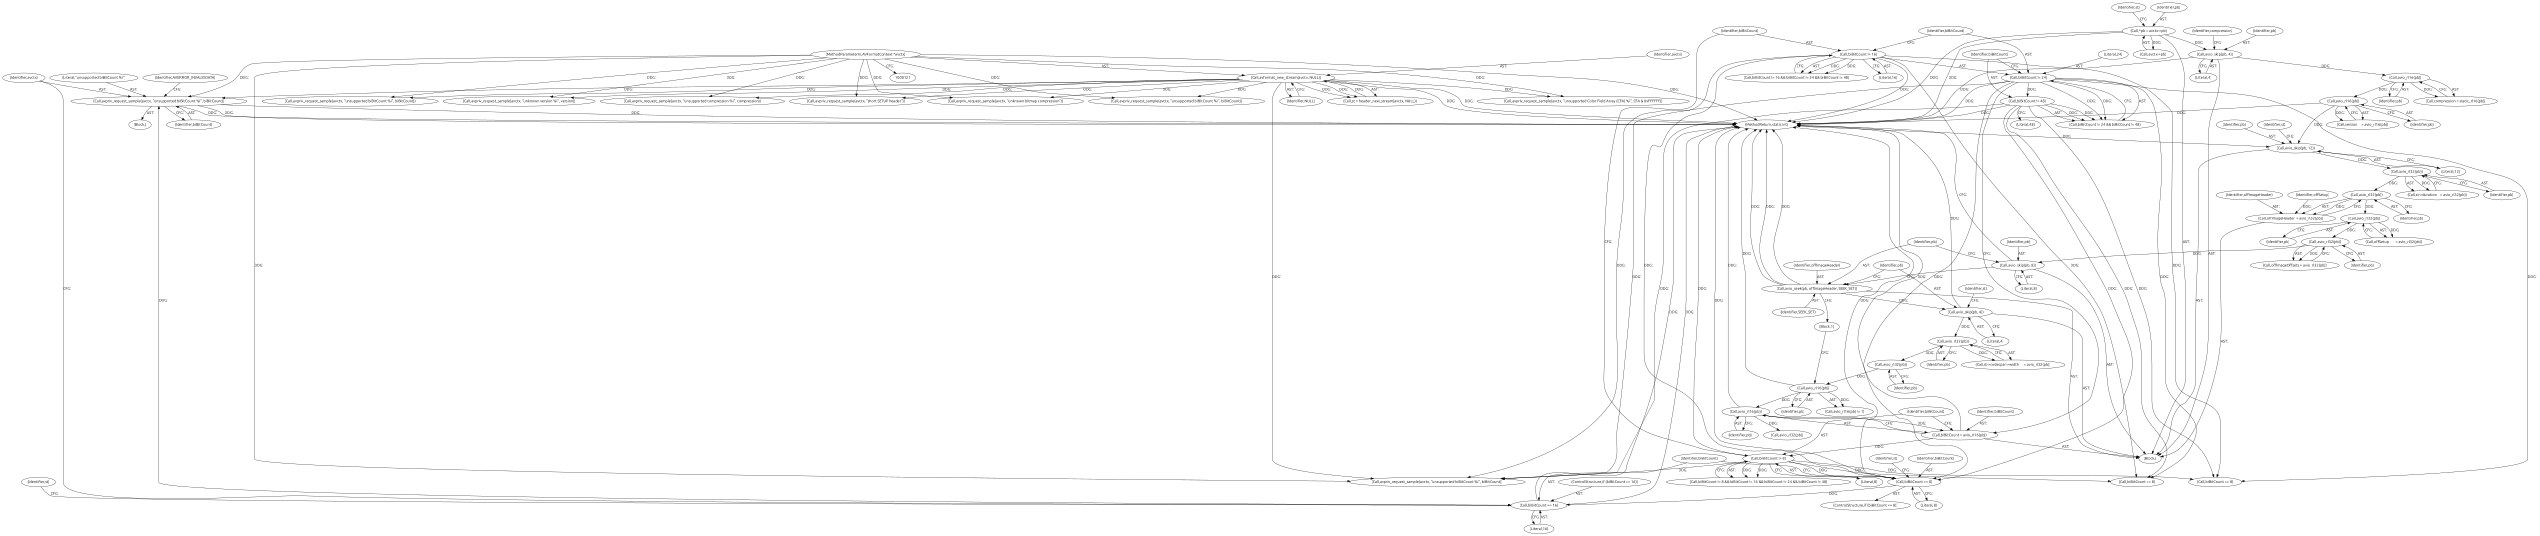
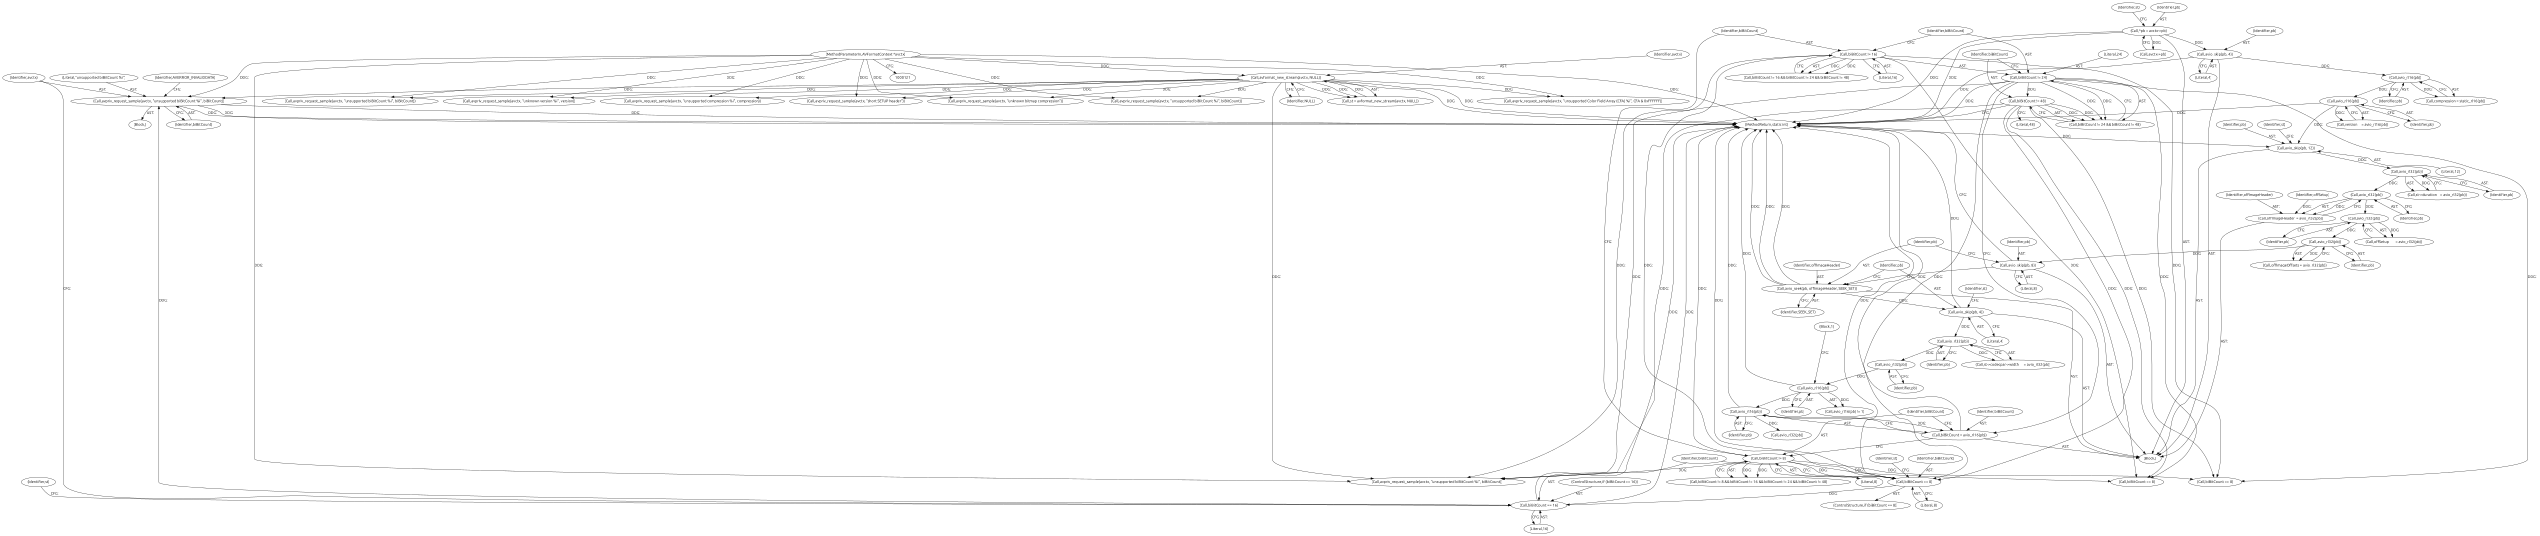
node "(Identifier,compression)": removed
edge "(Call,avctx->pb)" -> "(Call,*pb = avctx->pb)": label "AST: " -> "CFG: "
edge "(MethodParameterIn,AVFormatContext *avctx)" -> "(Call,avformat_new_stream(avctx, NULL))": label "AST: " -> "DDG: "
edge "(Call,avformat_new_stream(avctx, NULL))" -> "(Identifier,NULL)": label "AST: " -> "CFG: "
node "(Call,st = header_new_stream(avctx, NULL))": label "(Call,st = header_new_stream(avctx, NULL))" -> "(Call,st = avformat_new_stream(avctx, NULL))"
edge "(Call,biBitCount != 16)" -> "(MethodReturn,static int)": removed, label "DDG:"
edge "(Call,biBitCount != 48)" -> "(MethodReturn,static int)": label "DDG: " -> "CFG: "
edge "(Call,biBitCount != 24 && biBitCount != 48)" -> "(Call,biBitCount != 48)": added, label "CFG:"
edge "(Call,avio_skip(pb, 12))" -> "(Literal,12)": removed, label "CFG:"
edge "(Call,avio_seek(pb, offImageHeader, SEEK_SET))" -> "(Block,1)": now "(Call,avio_seek(pb, offImageHeader, SEEK_SET))" -> "(Identifier,SEEK_SET)"
edge "(Call,biBitCount = avio_rl16(pb))" -> "(Call,biBitCount != 8)": label "DDG: " -> "CFG: "
